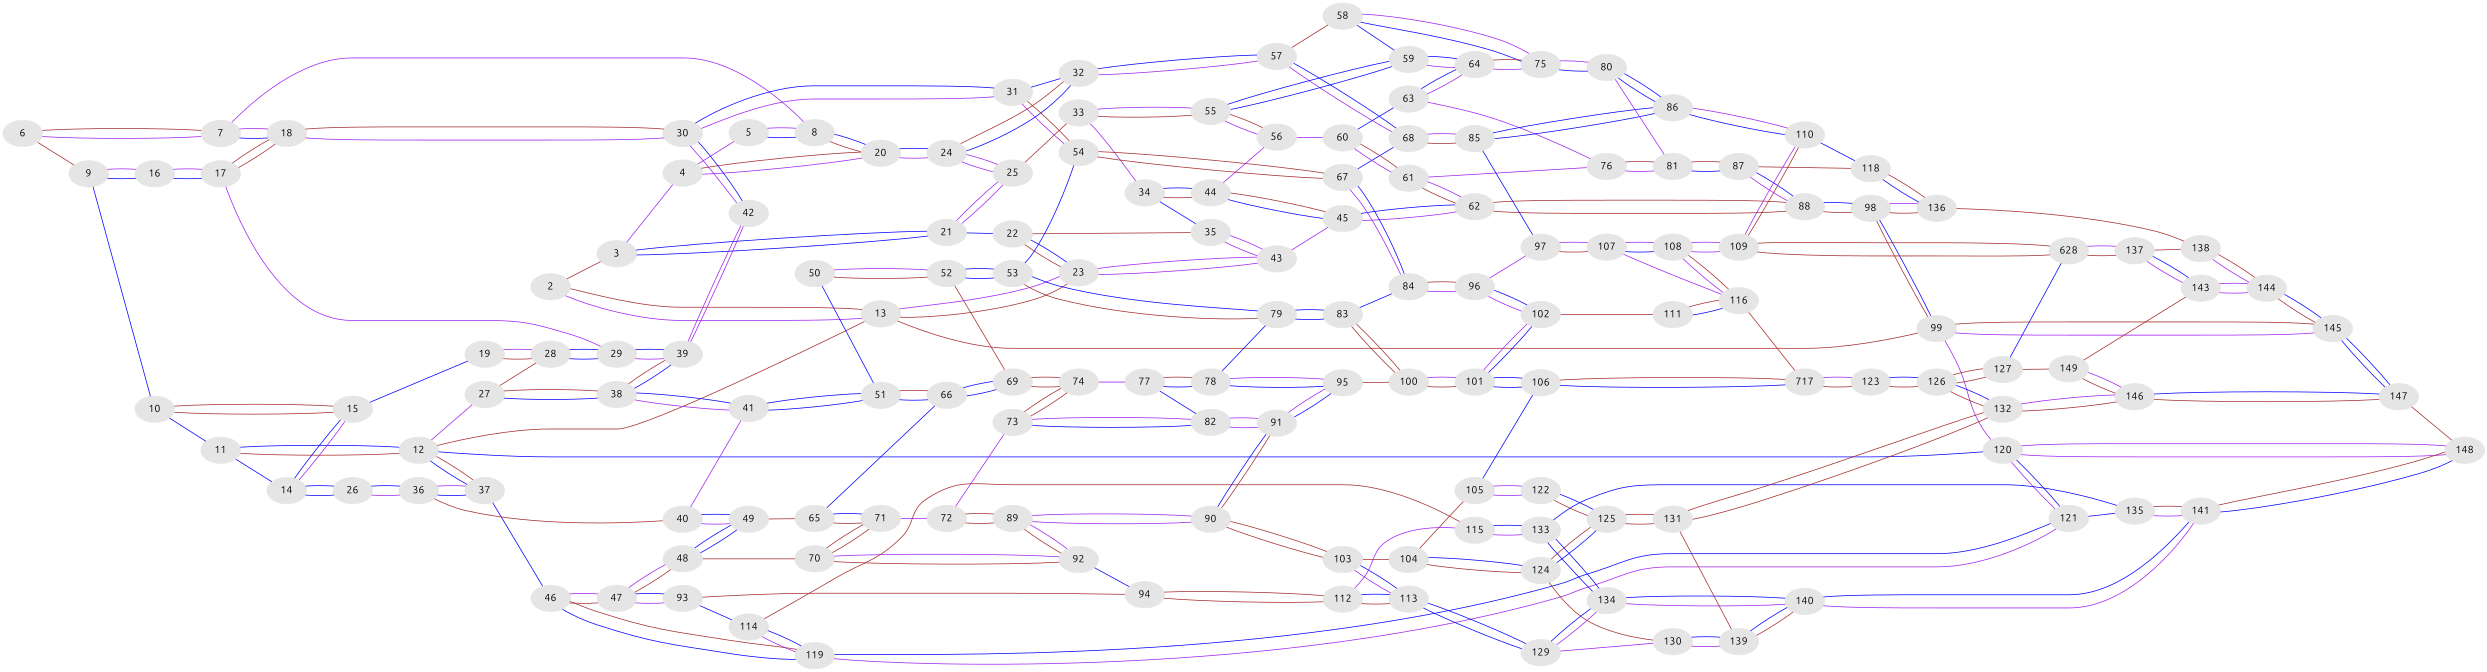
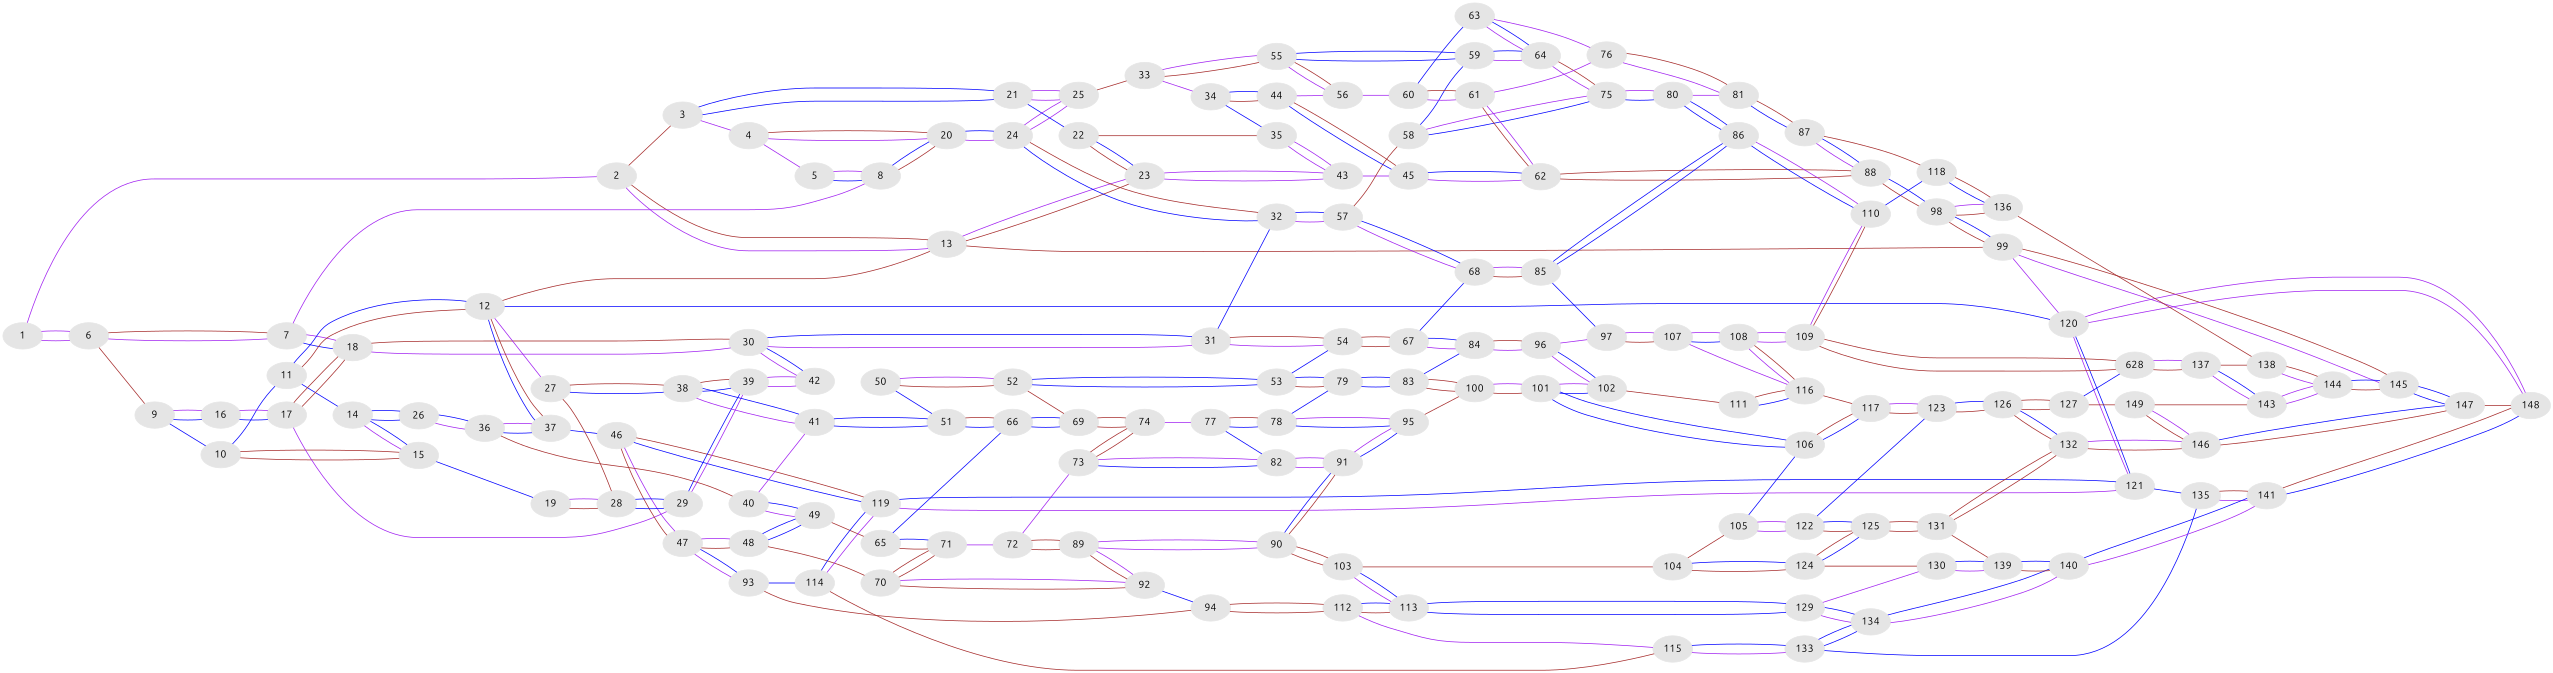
node "1": added
node "717": label "717" -> "117"
edge "123" -- "122": added
